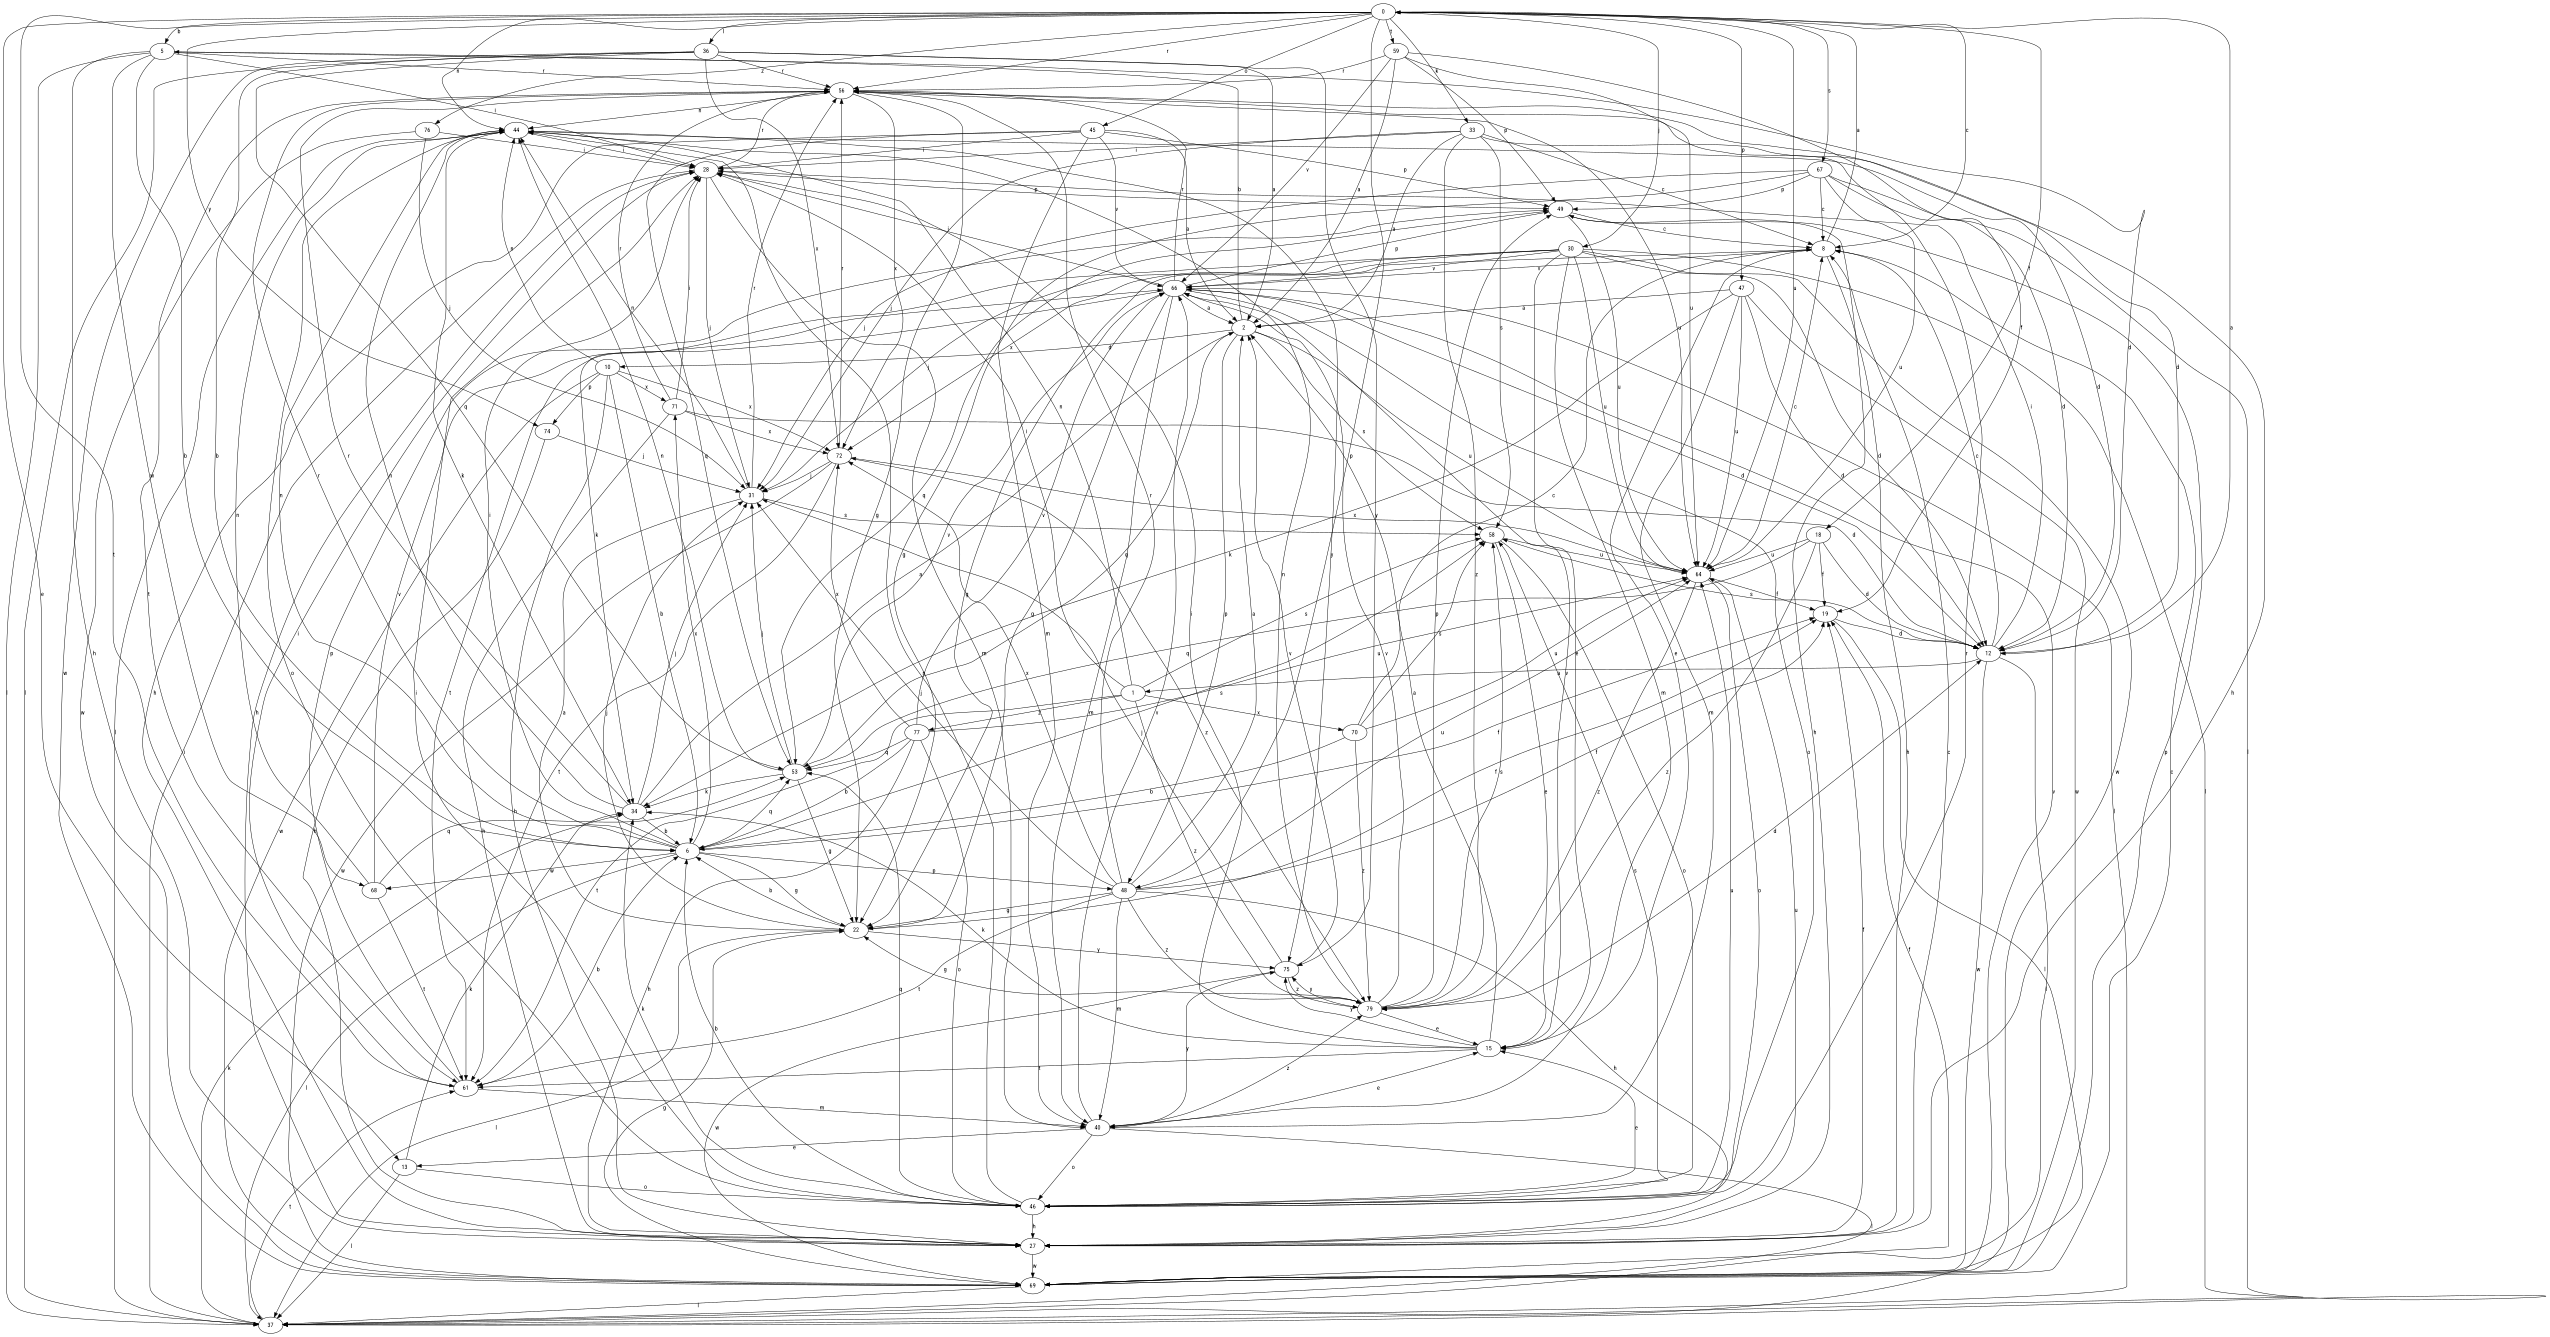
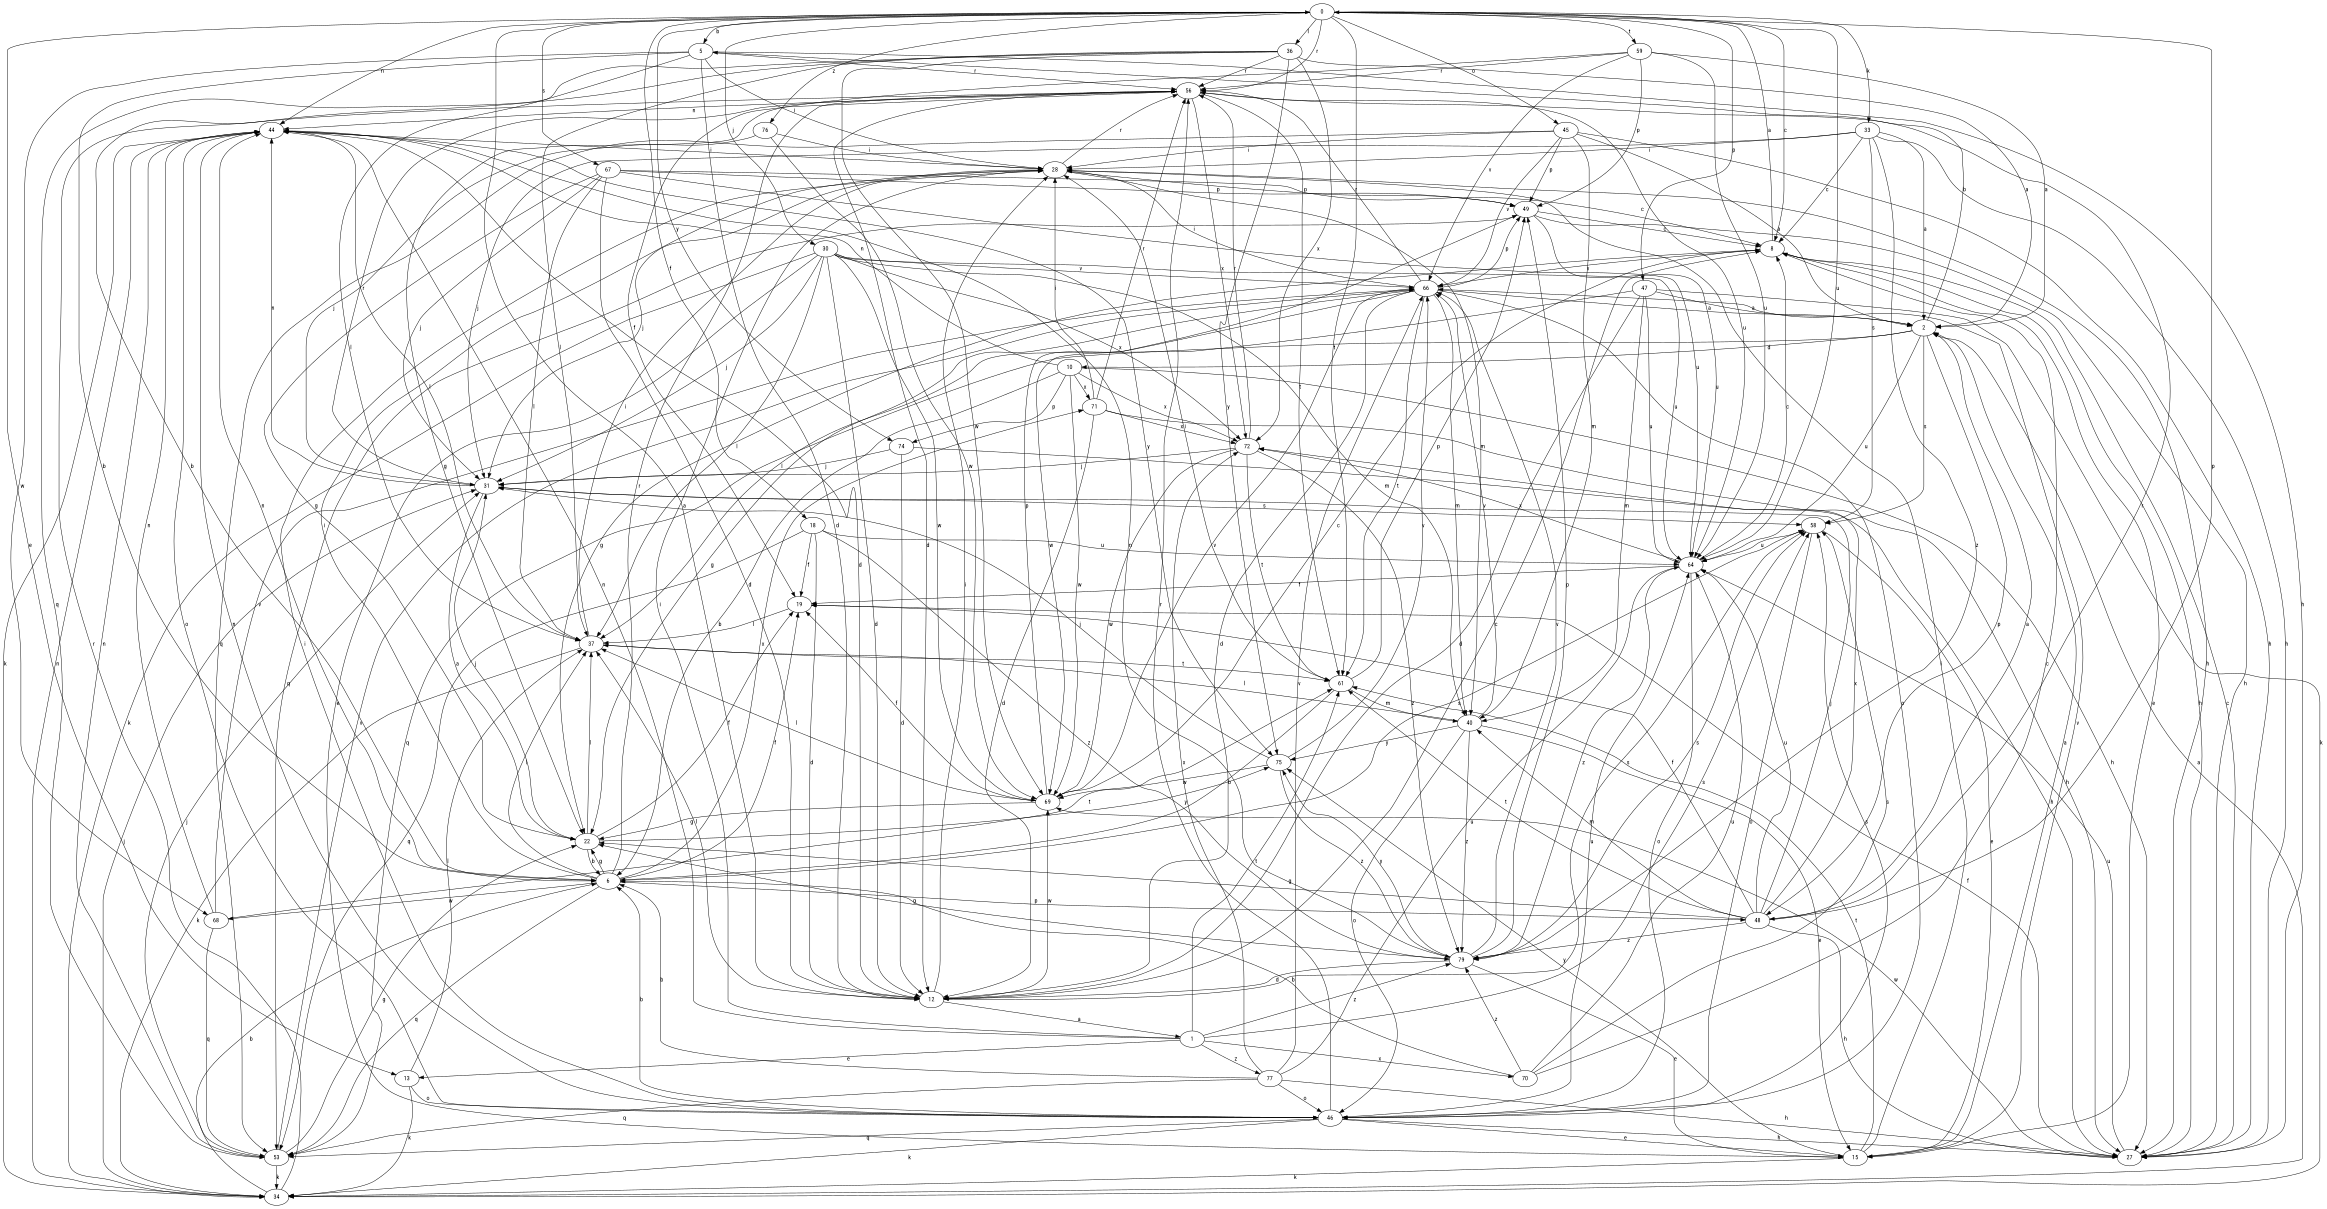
edge "19" -> "12": now "74" -> "12"
edge "75" -> "2": now "75" -> "66"
edge "40" -> "13": now "1" -> "13"
